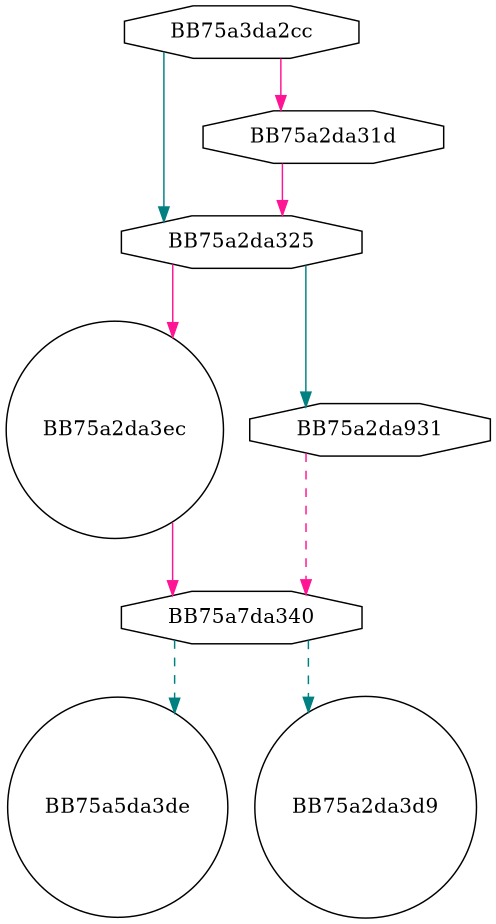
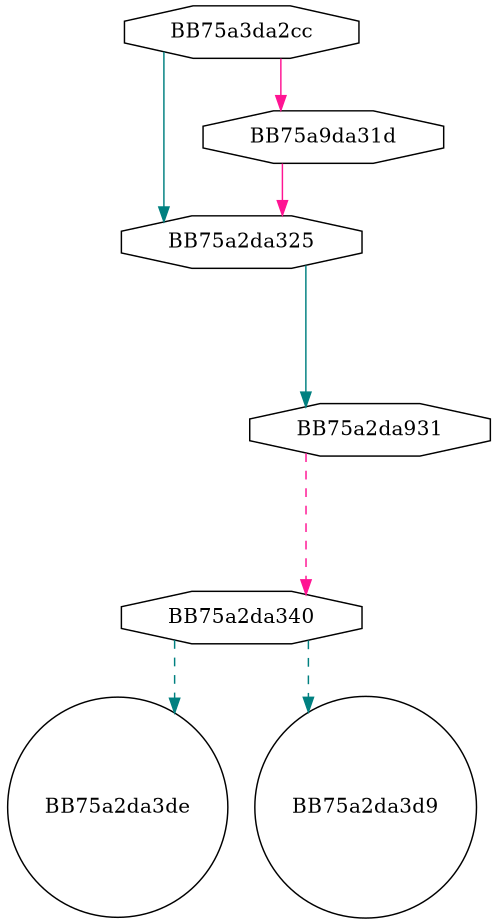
node "BB75a2da31d": label "BB75a2da31d" -> "BB75a9da31d"
node "BB75a2da3ec": removed
node "BB75a7da340": label "BB75a7da340" -> "BB75a2da340"
node "BB75a5da3de": label "BB75a5da3de" -> "BB75a2da3de"
